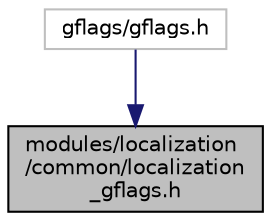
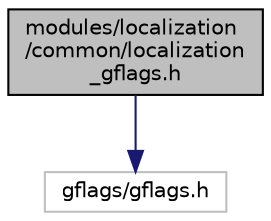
edge "gflags/gflags.h" -> "modules/localization /common/localization _gflags.h": reversed
